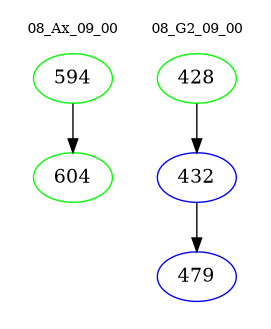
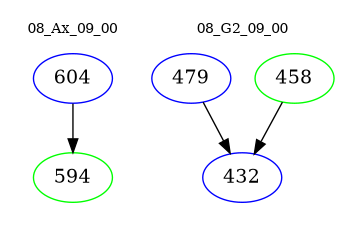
node "428": label "428" -> "458"
edge "594" -> "604": reversed
node "604": color green -> blue
edge "432" -> "479": reversed
